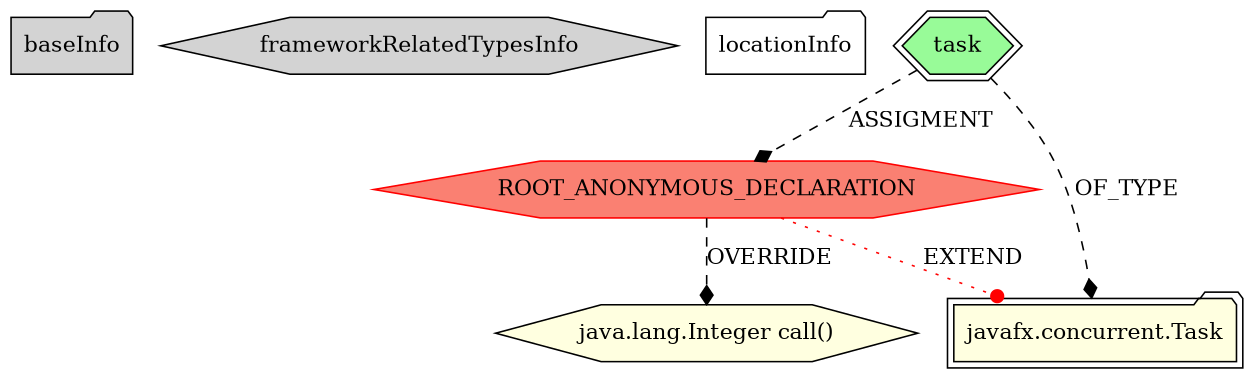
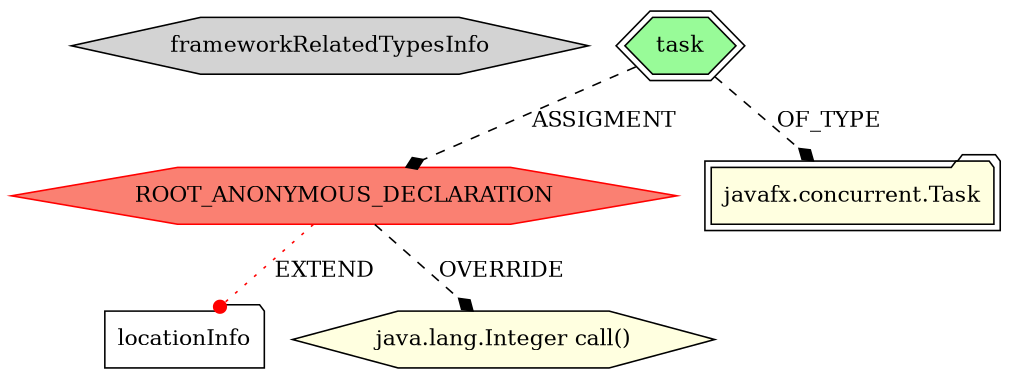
node "baseInfo": removed
edge "ROOT_ANONYMOUS_DECLARATION" -> "javafx.concurrent.Task": now "ROOT_ANONYMOUS_DECLARATION" -> "locationInfo"
